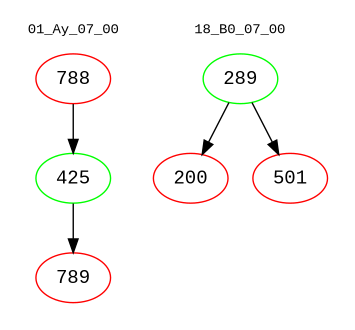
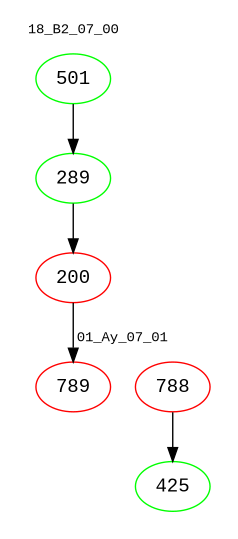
cluster "01_Ay_07_00": label "01_Ay_07_00" -> "01_Ay_07_01"
cluster "18_B0_07_00": label "18_B0_07_00" -> "18_B2_07_00"
edge "289" -> "501": reversed
node "501": color red -> green
edge "425" -> "789": now "200" -> "789"
